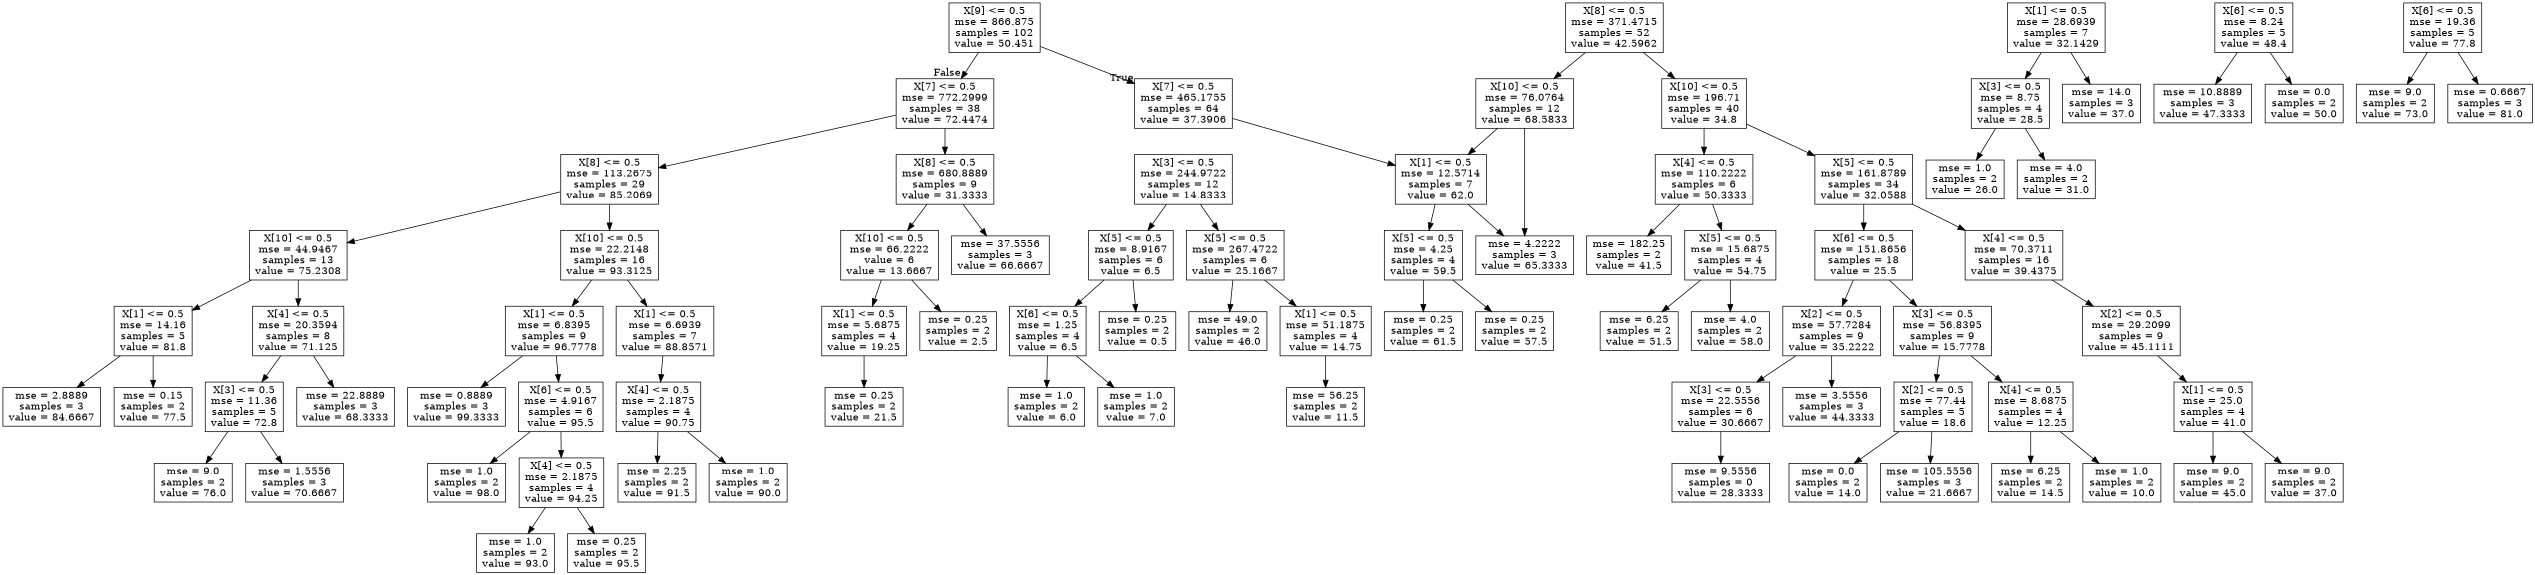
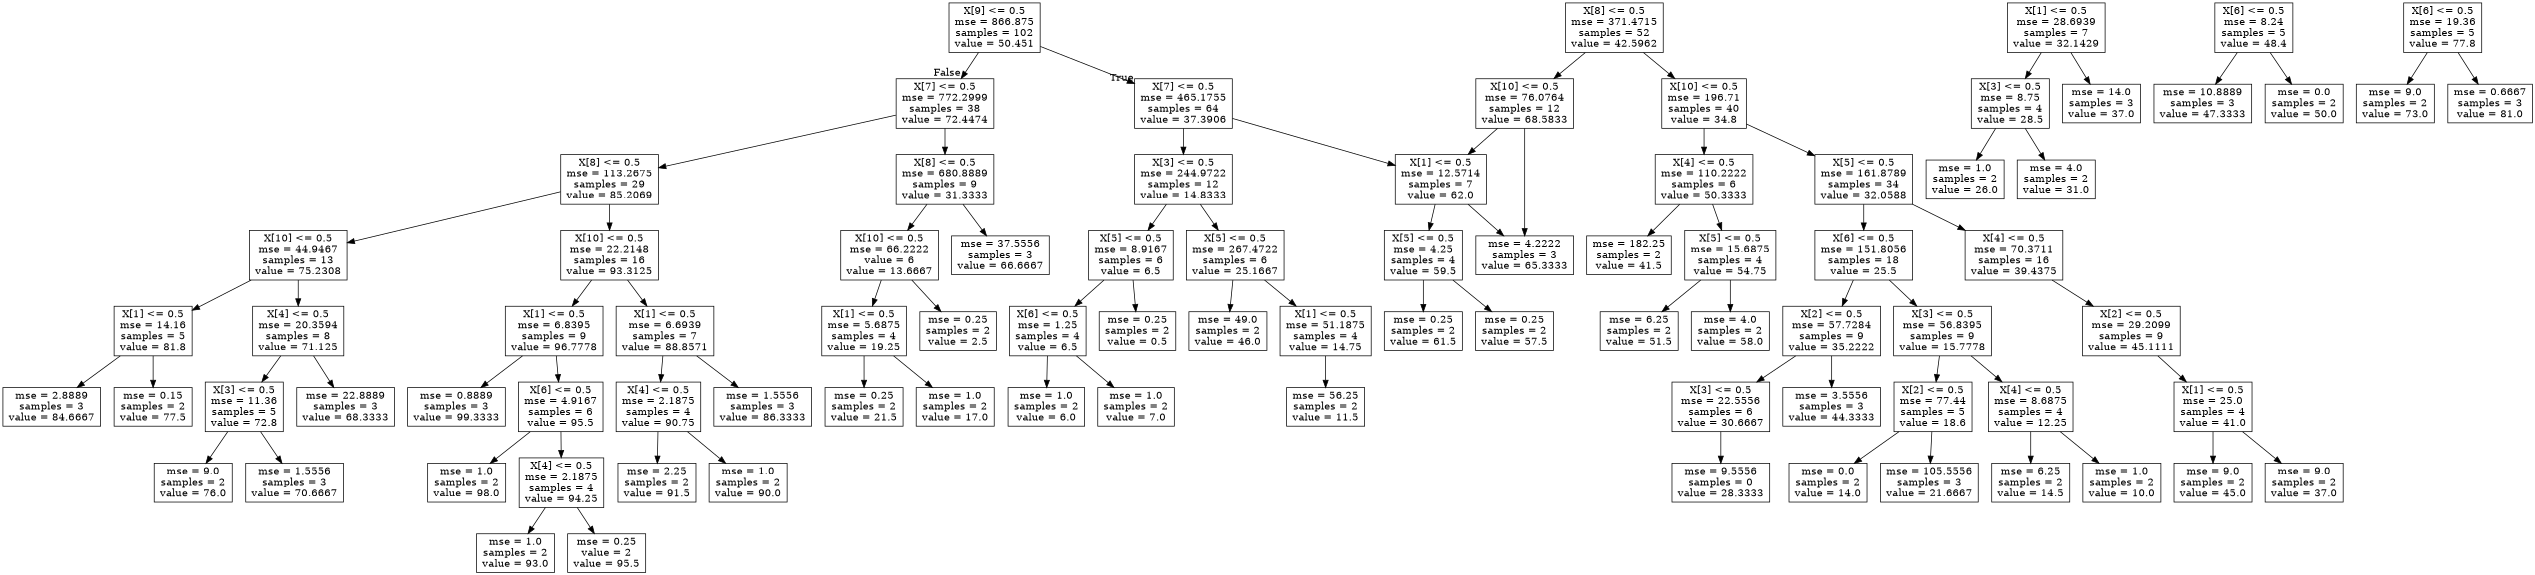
edge "X[7] <= 0.5 mse = 465.1755 samples = 64 value = 37.3906" -> "X[3] <= 0.5 mse = 244.9722 samples = 12 value = 14.8333": added
node "X[6] <= 0.5 mse = 151.8656 samples = 18 value = 25.5": label "X[6] <= 0.5 mse = 151.8656 samples = 18 value = 25.5" -> "X[6] <= 0.5 mse = 151.8056 samples = 18 value = 25.5"
node "mse = 1.5556 samples = 3 value = 86.3333": added
node "mse = 1.0 samples = 2 value = 17.0": added
node "mse = 0.25 samples = 2 value = 95.5": label "mse = 0.25 samples = 2 value = 95.5" -> "mse = 0.25 value = 2 value = 95.5"
